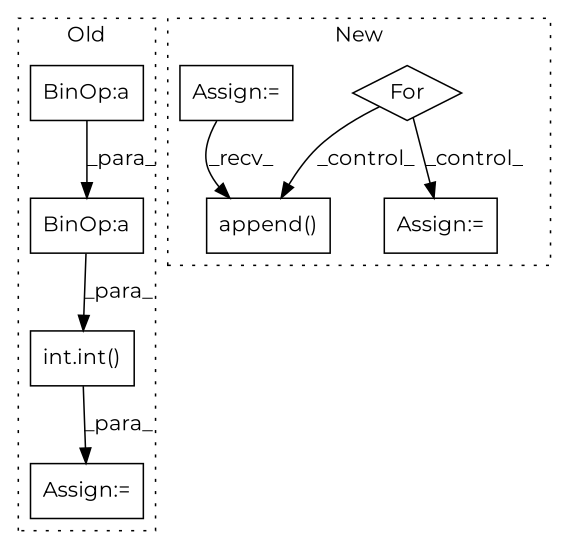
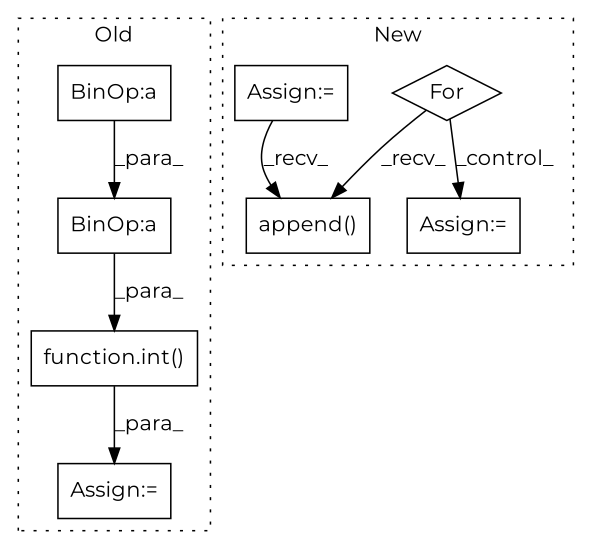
edge "For" -> "append()": label "_control_" -> "_recv_"
node "int.int()": label "int.int()" -> "function.int()"
